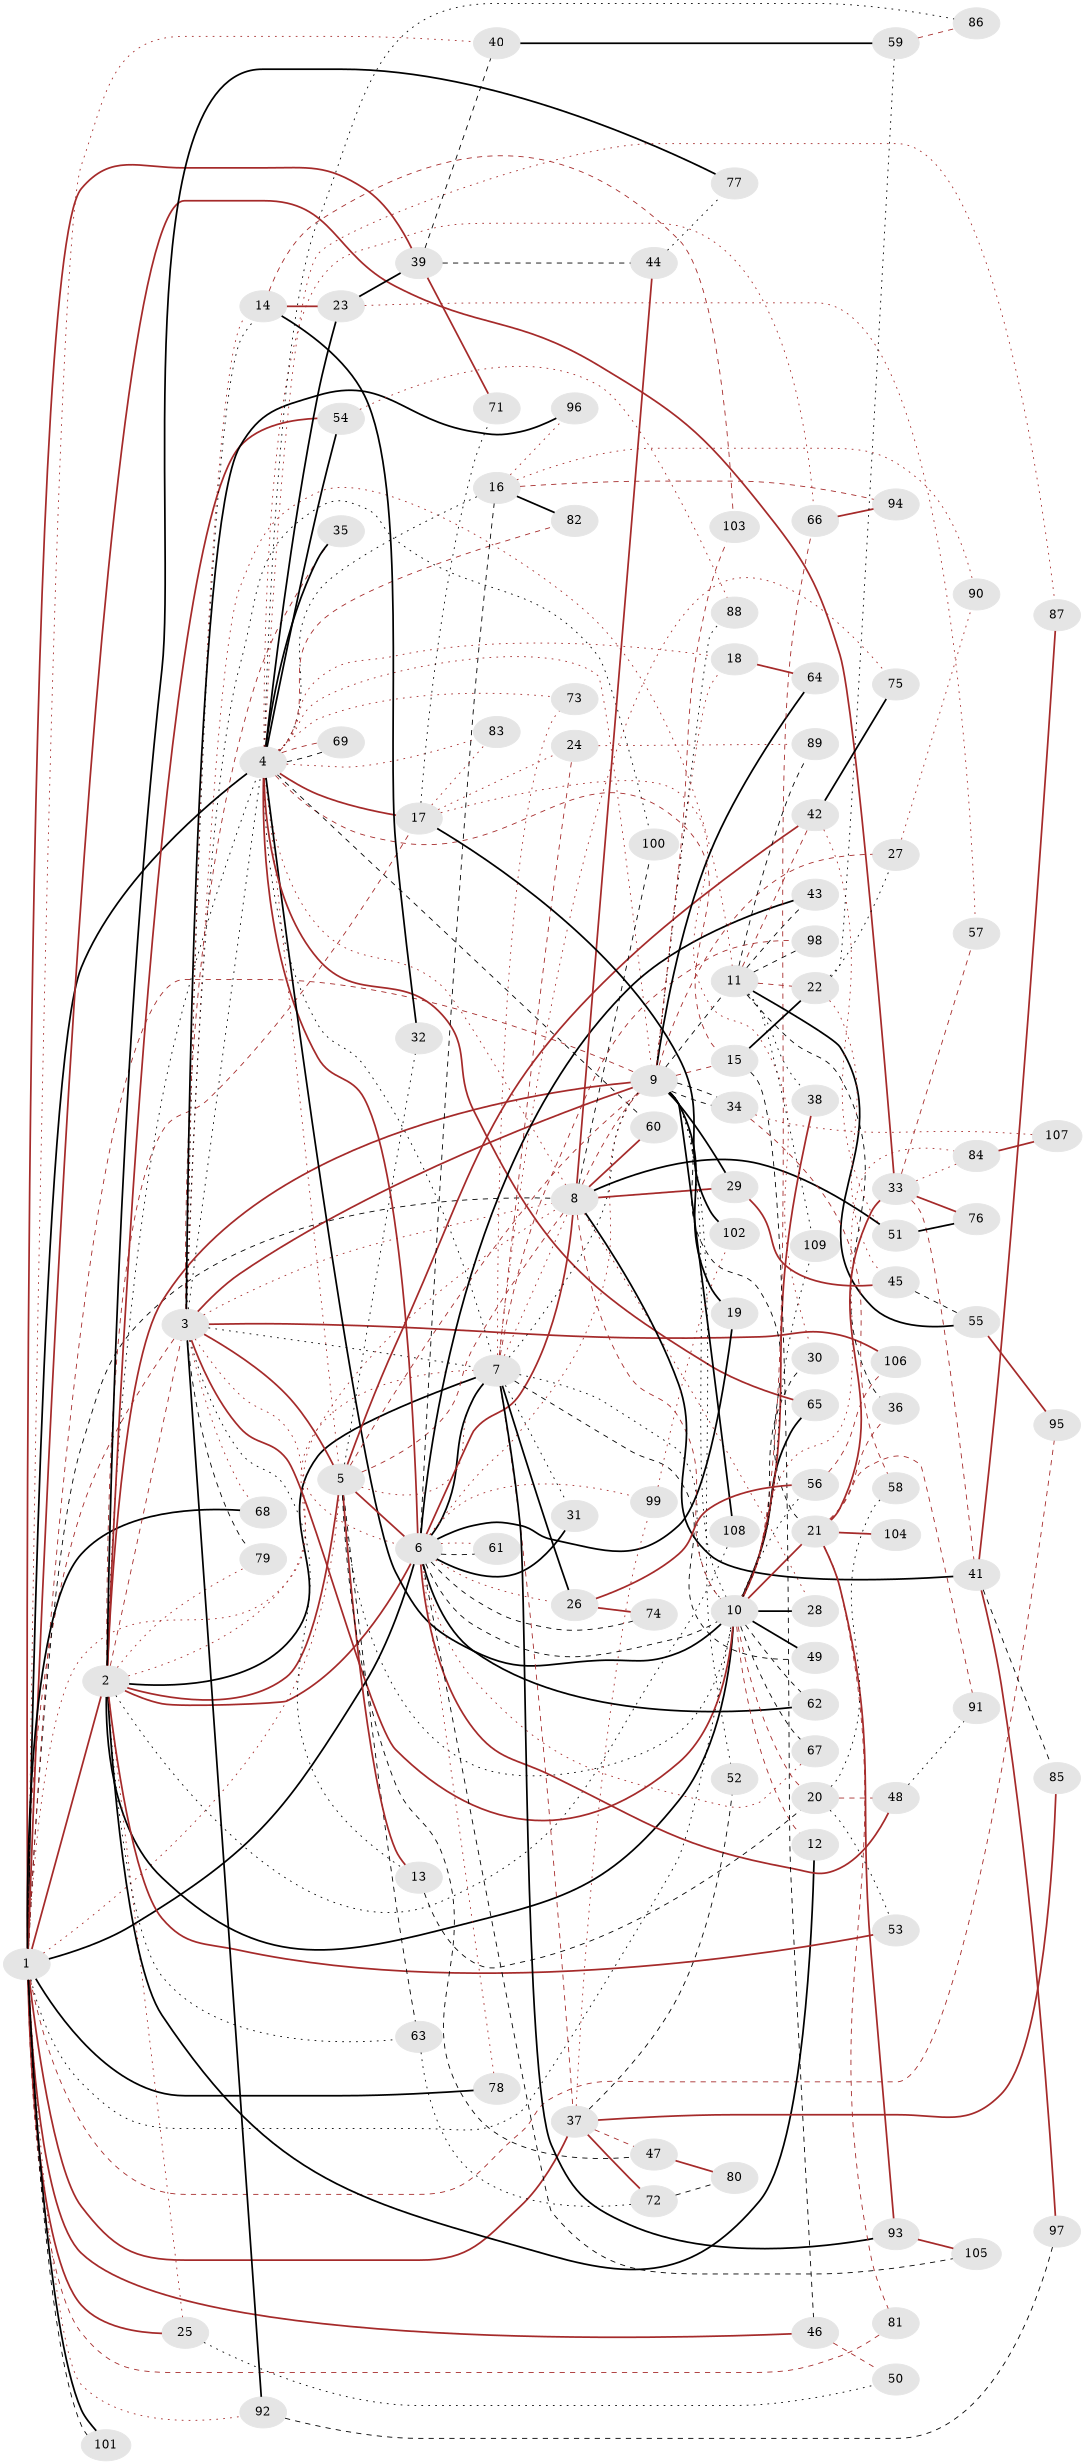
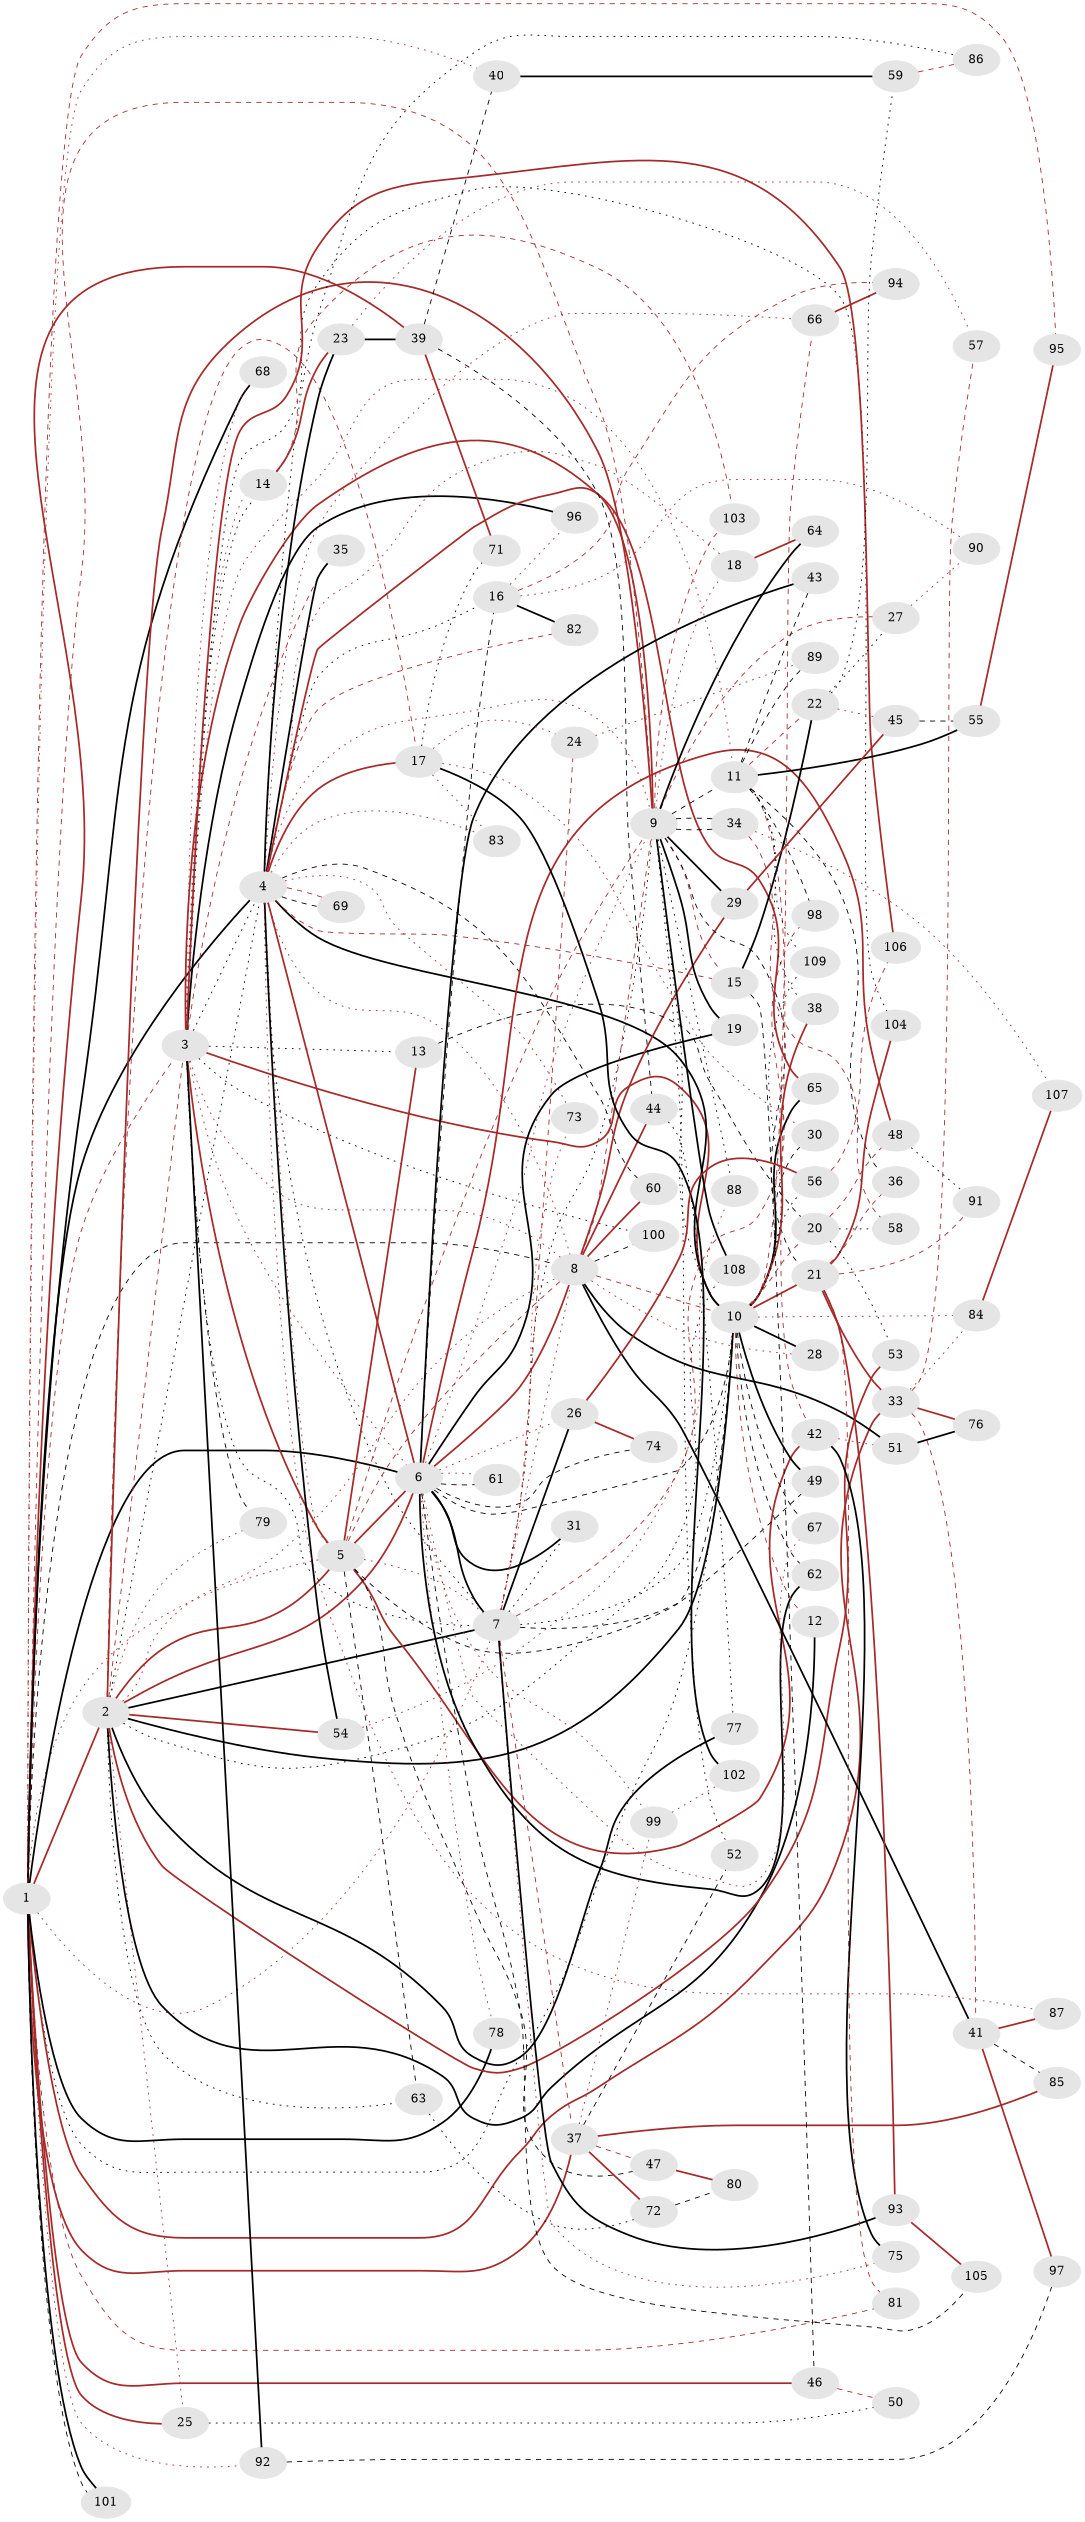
edge "104" -- "3": added
node "32": removed
edge "5" -- "10": style dotted -> dashed
